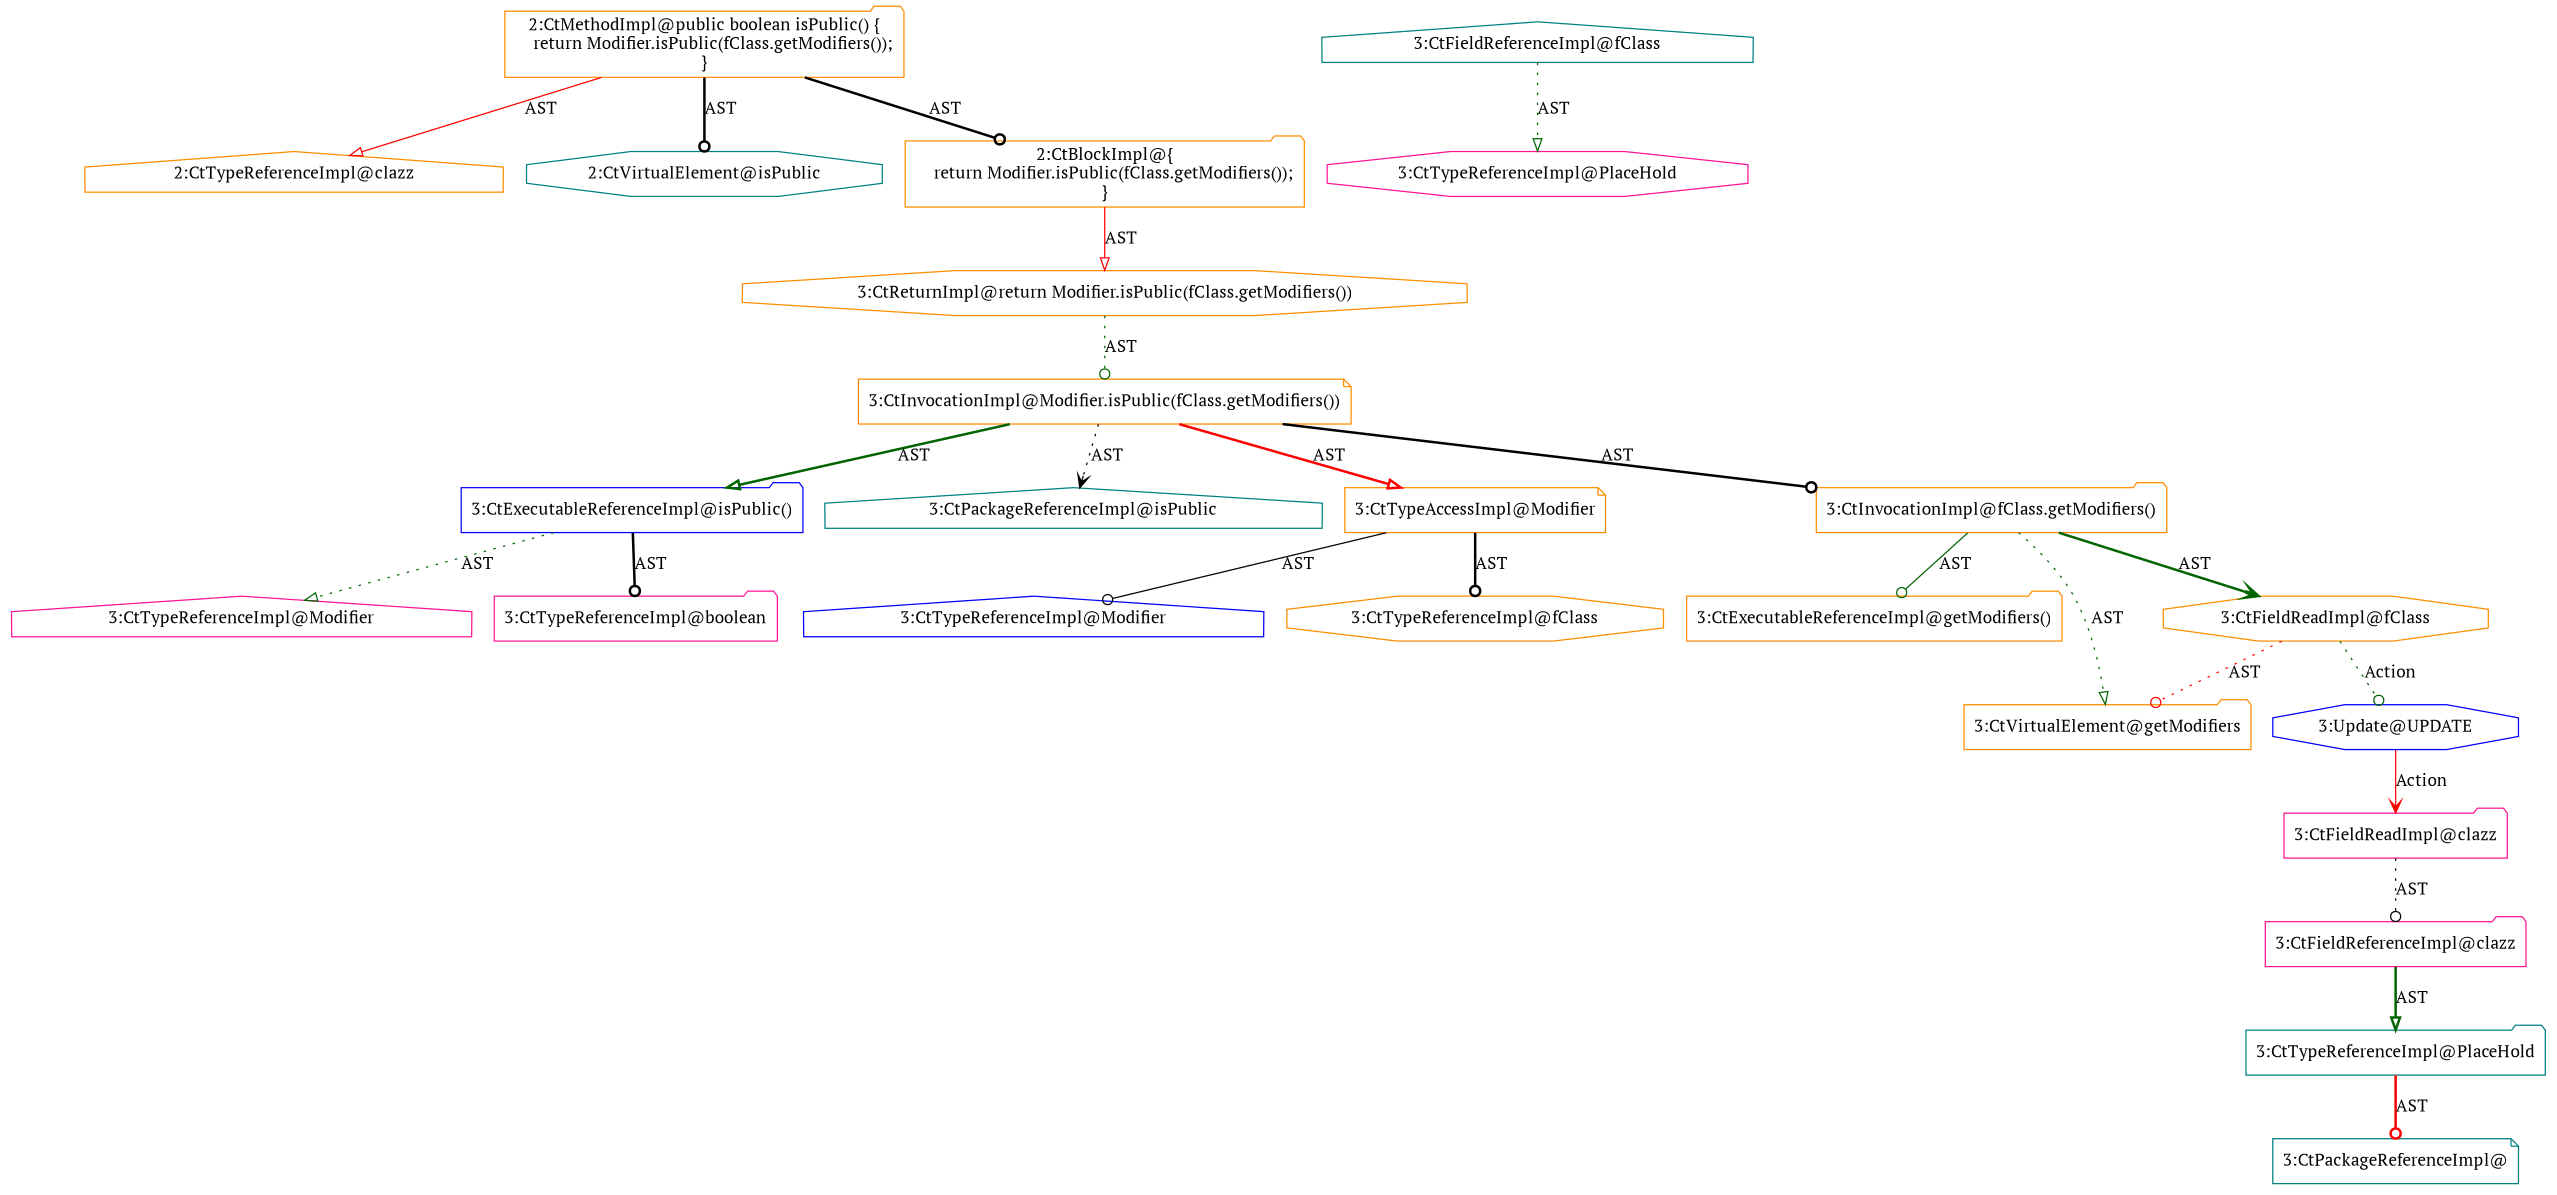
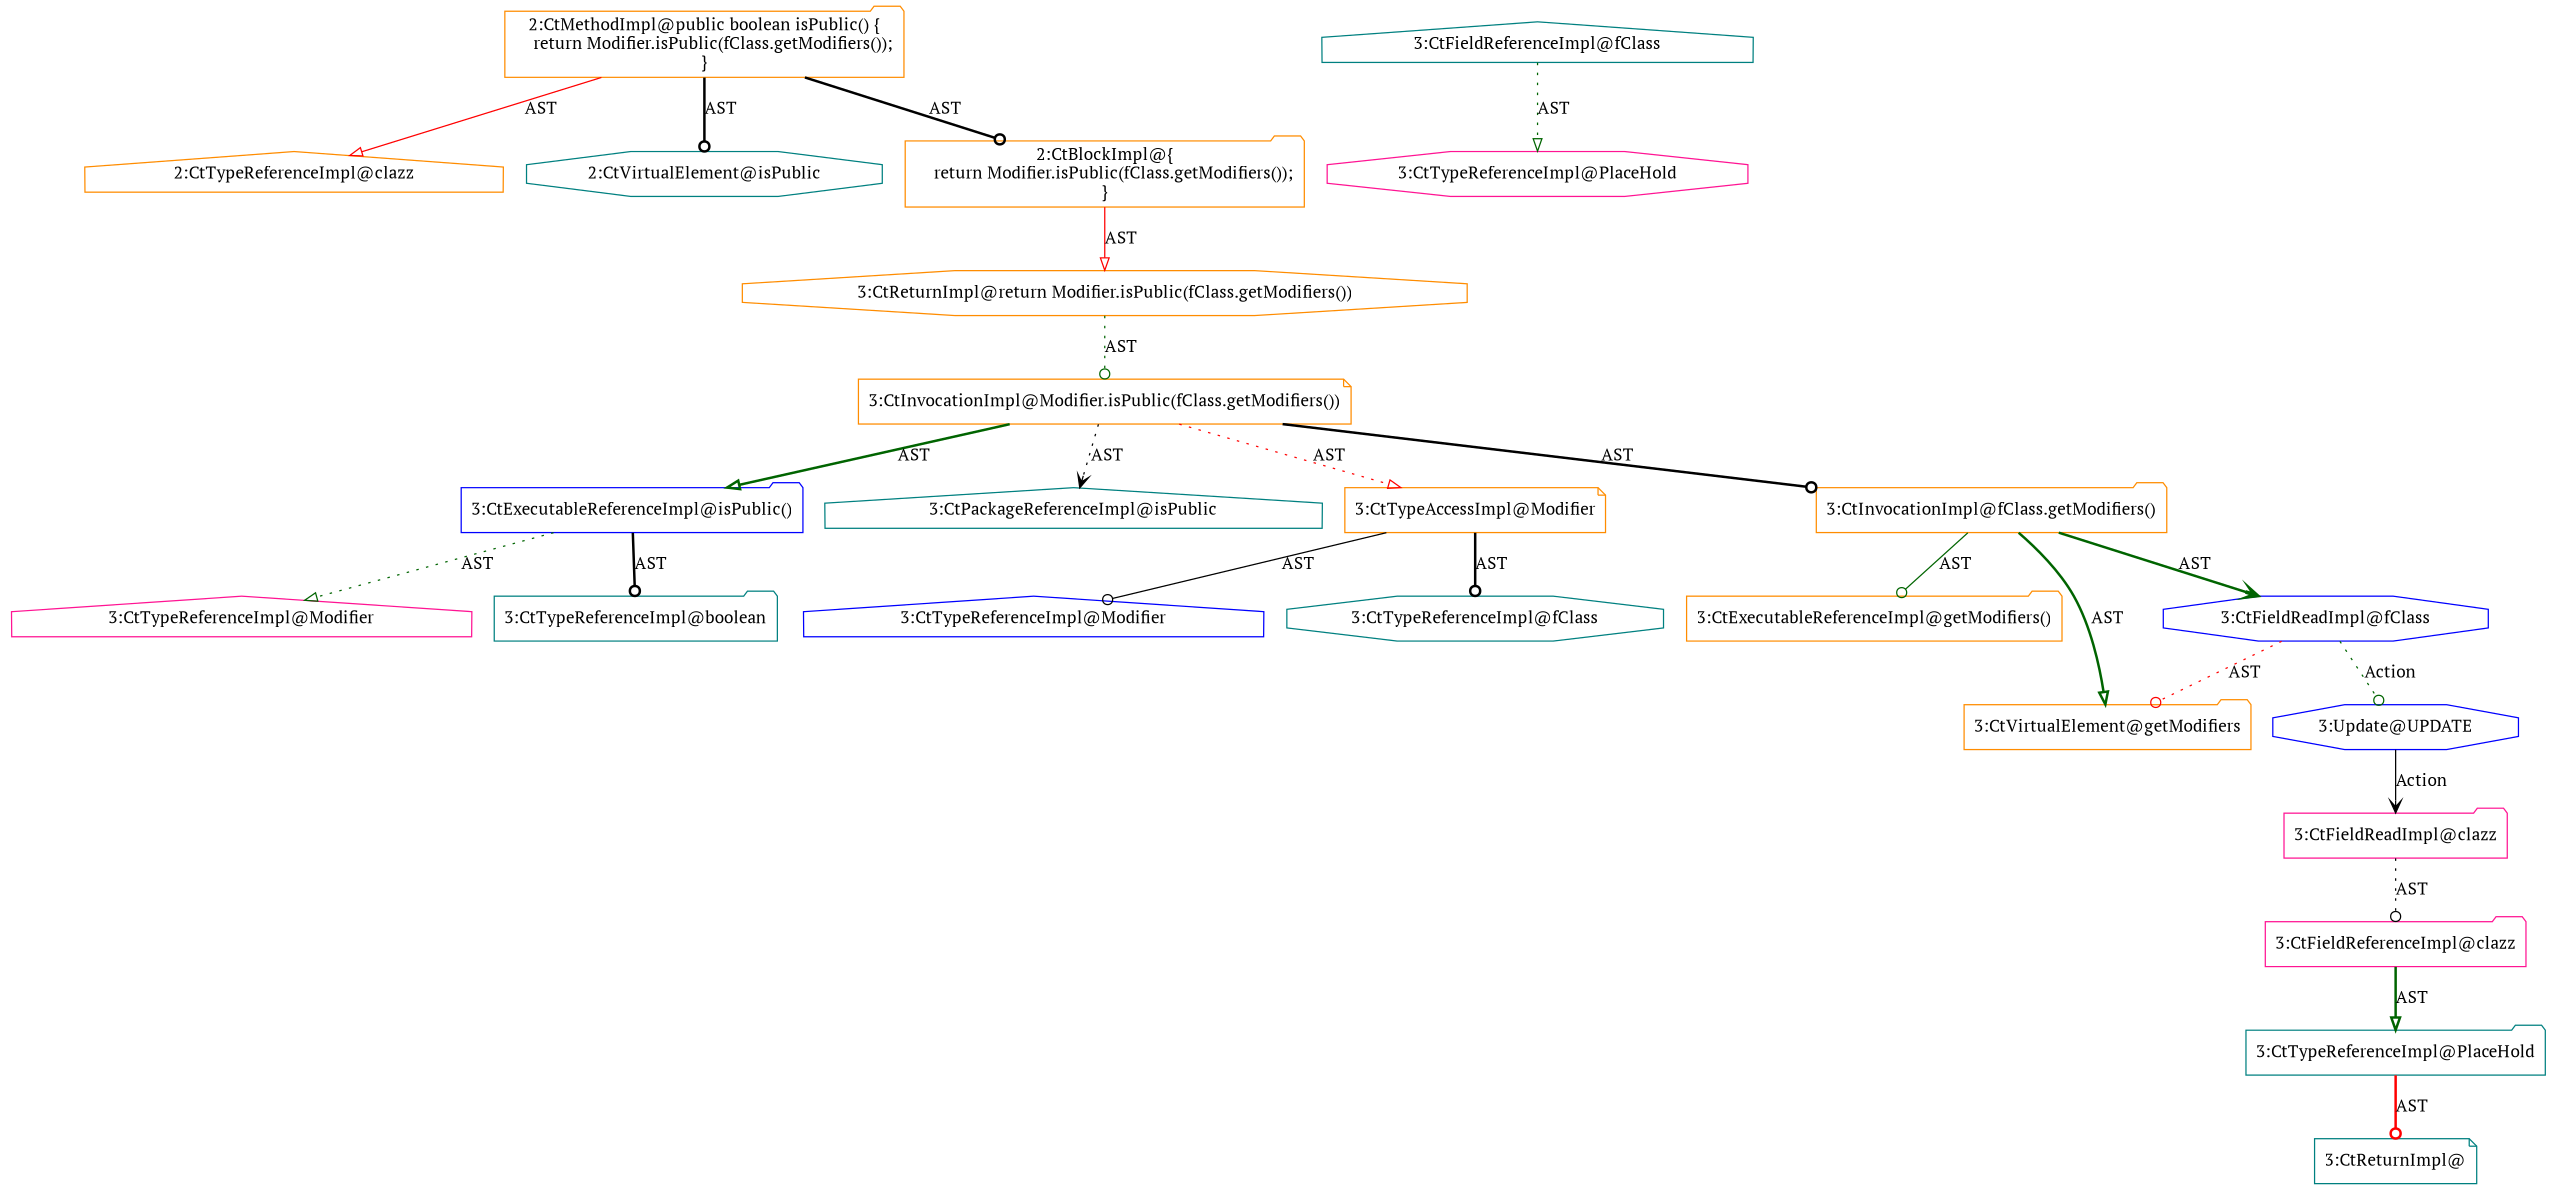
edge "3:CtInvocationImpl@Modifier.isPublic(fClass.getModifiers())" -> "3:CtTypeAccessImpl@Modifier": style bold -> dotted
edge "3:CtInvocationImpl@fClass.getModifiers()" -> "3:CtVirtualElement@getModifiers": style dotted -> bold
node "3:CtTypeReferenceImpl@boolean": color deeppink -> teal
node "3:CtTypeReferenceImpl@fClass": color darkorange -> teal
node "3:CtFieldReadImpl@fClass": color darkorange -> blue
edge "3:Update@UPDATE" -> "3:CtFieldReadImpl@clazz": color red -> black
node "3:CtPackageReferenceImpl@": label "3:CtPackageReferenceImpl@" -> "3:CtReturnImpl@"
